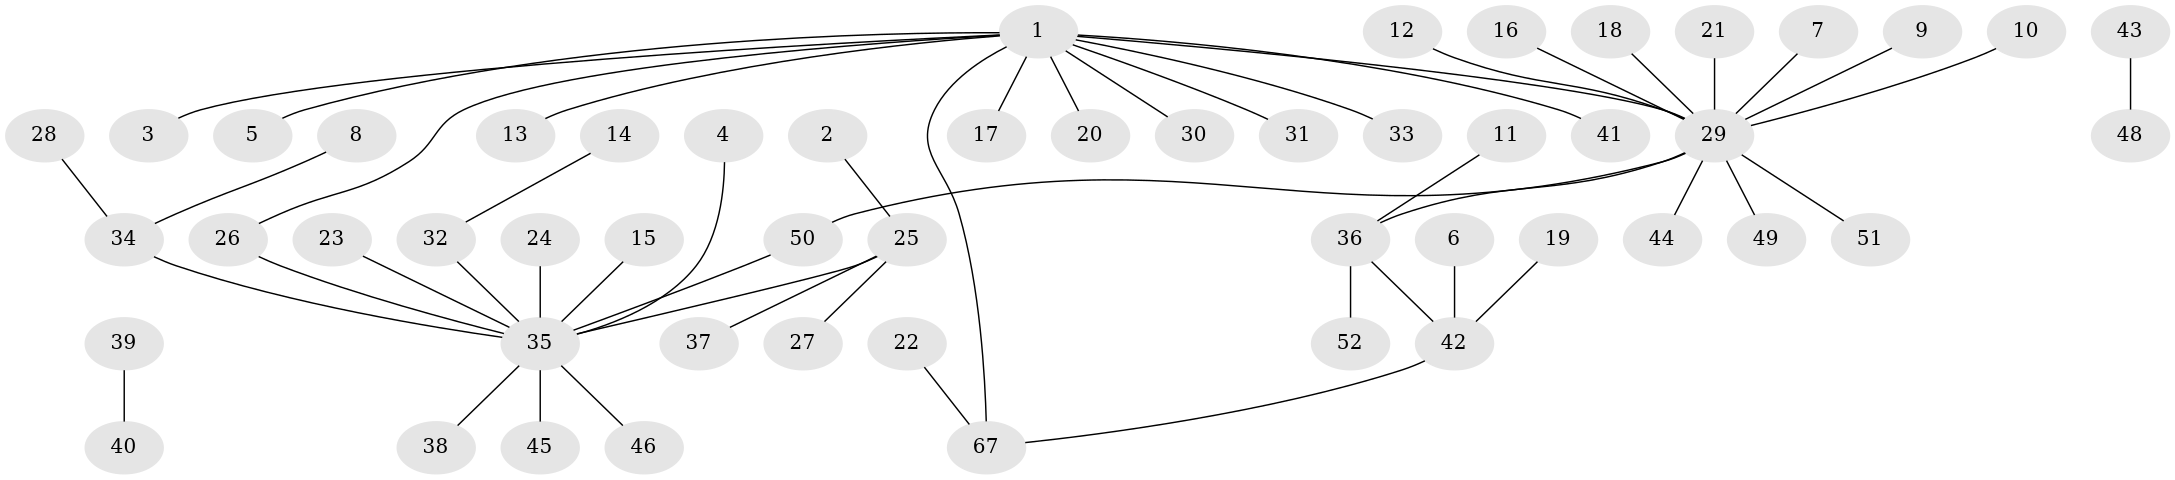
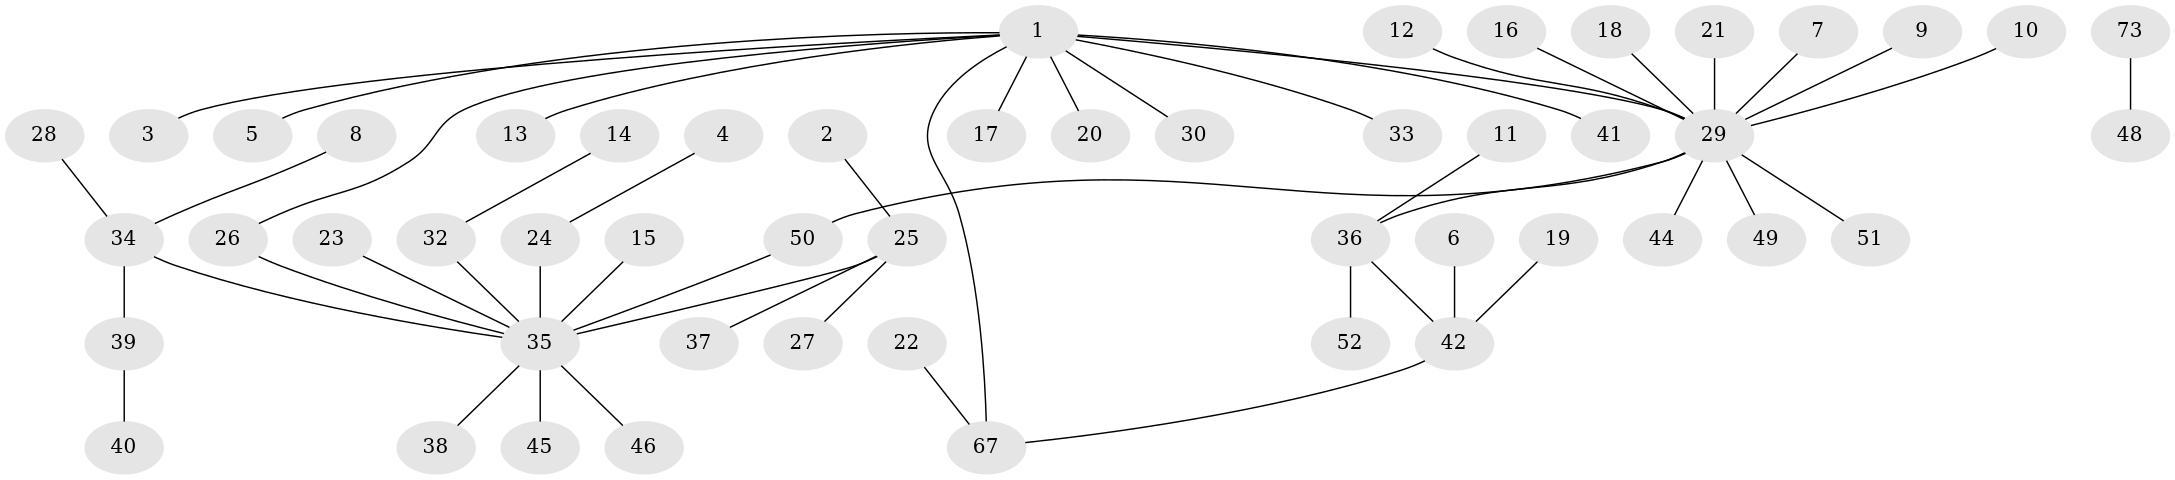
node "43": label "43" -> "73"
node "31": removed
edge "4" -- "35": now "4" -- "24"
edge "34" -- "39": added
